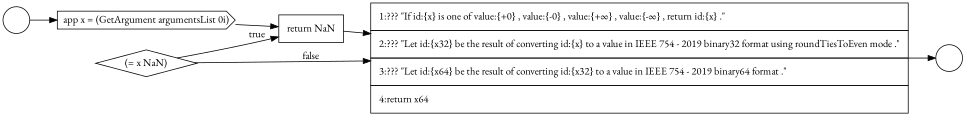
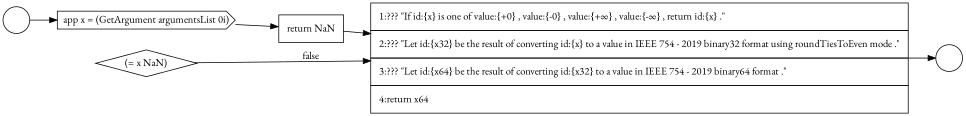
edge "(= x NaN)" -> "return NaN": removed, label "true"
